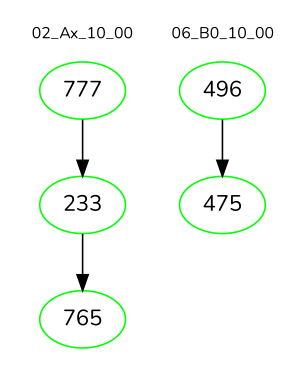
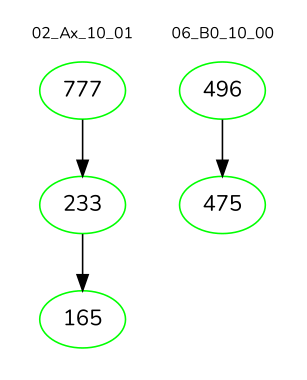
cluster "02_Ax_10_00": label "02_Ax_10_00" -> "02_Ax_10_01"
node "765": label "765" -> "165"
